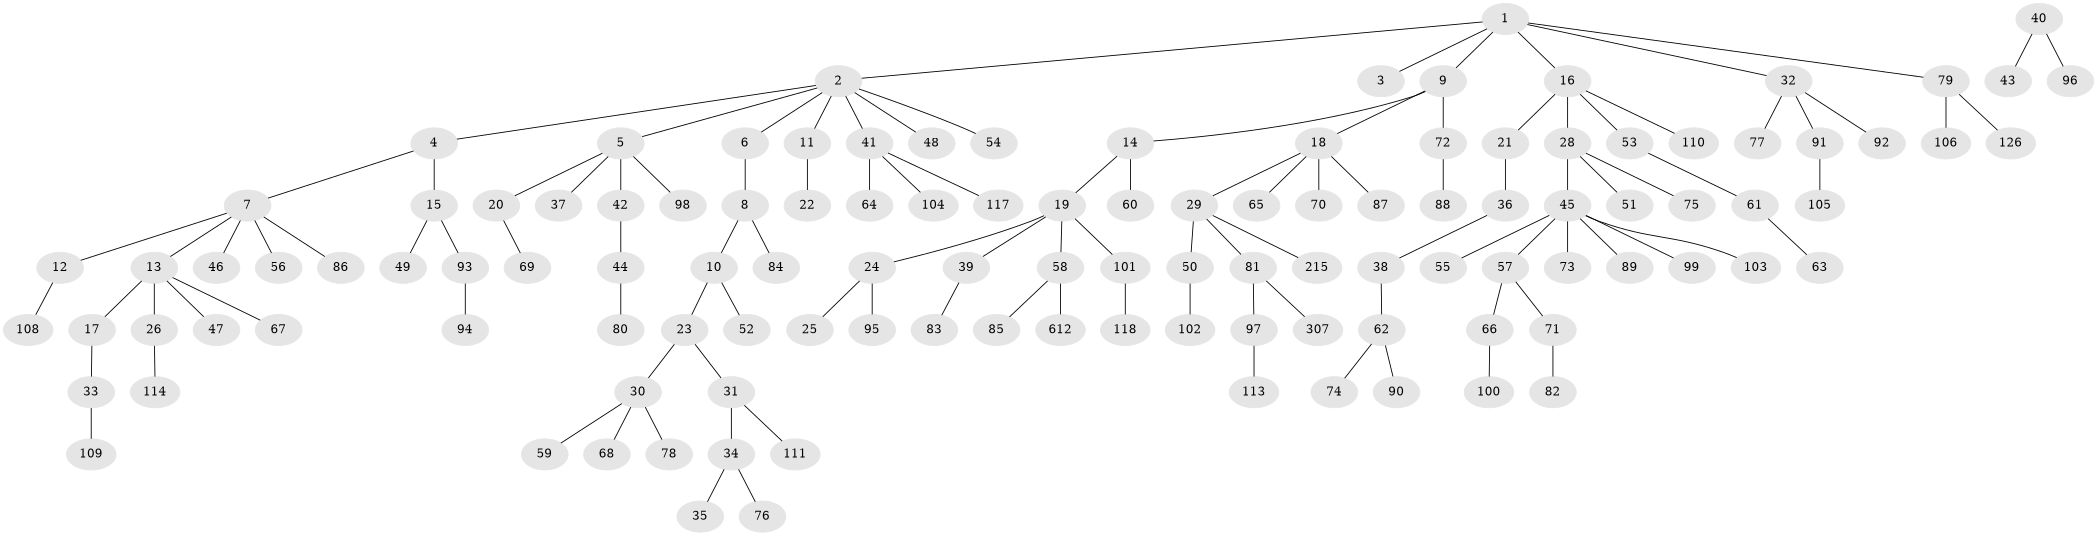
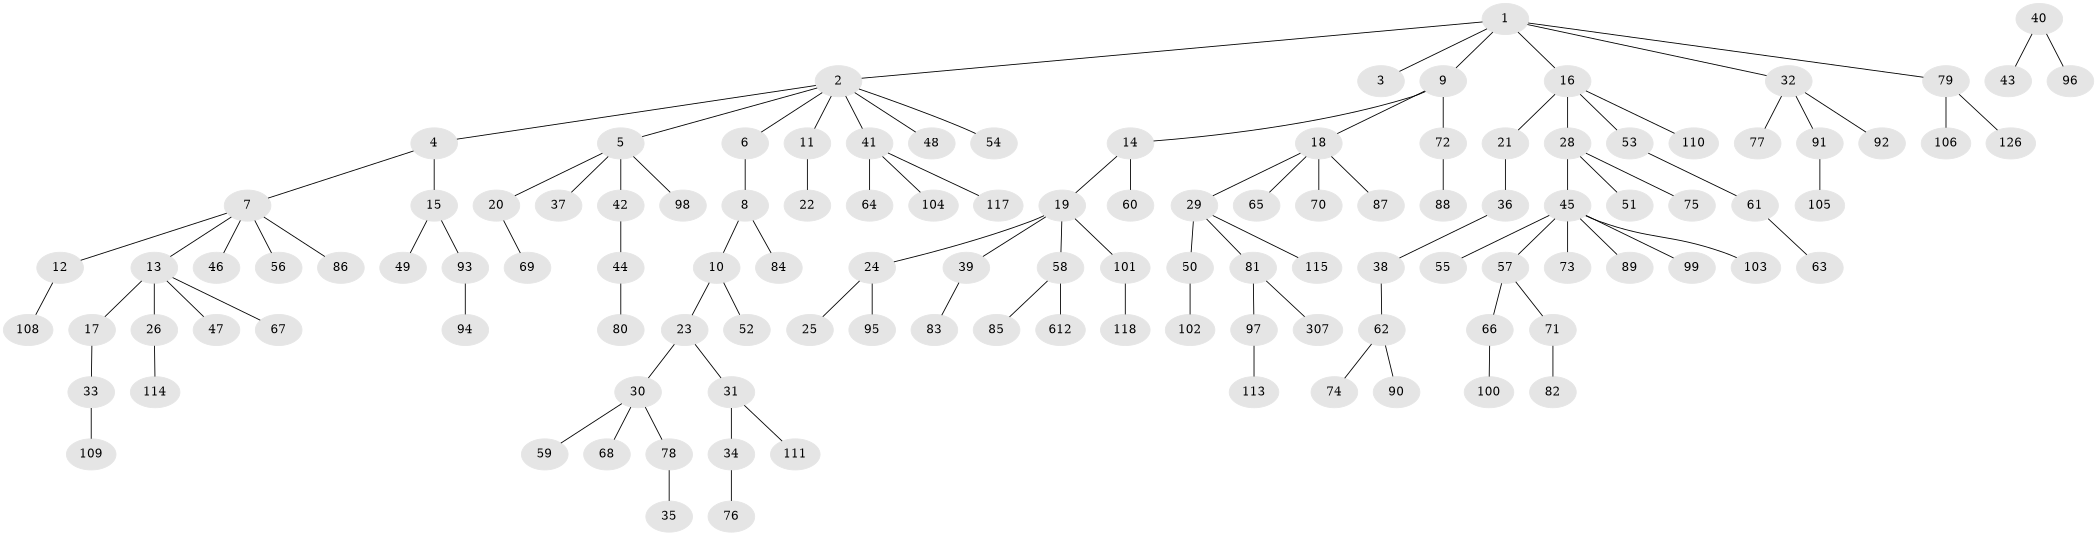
node "215": label "215" -> "115"
edge "34" -- "35": now "78" -- "35"
